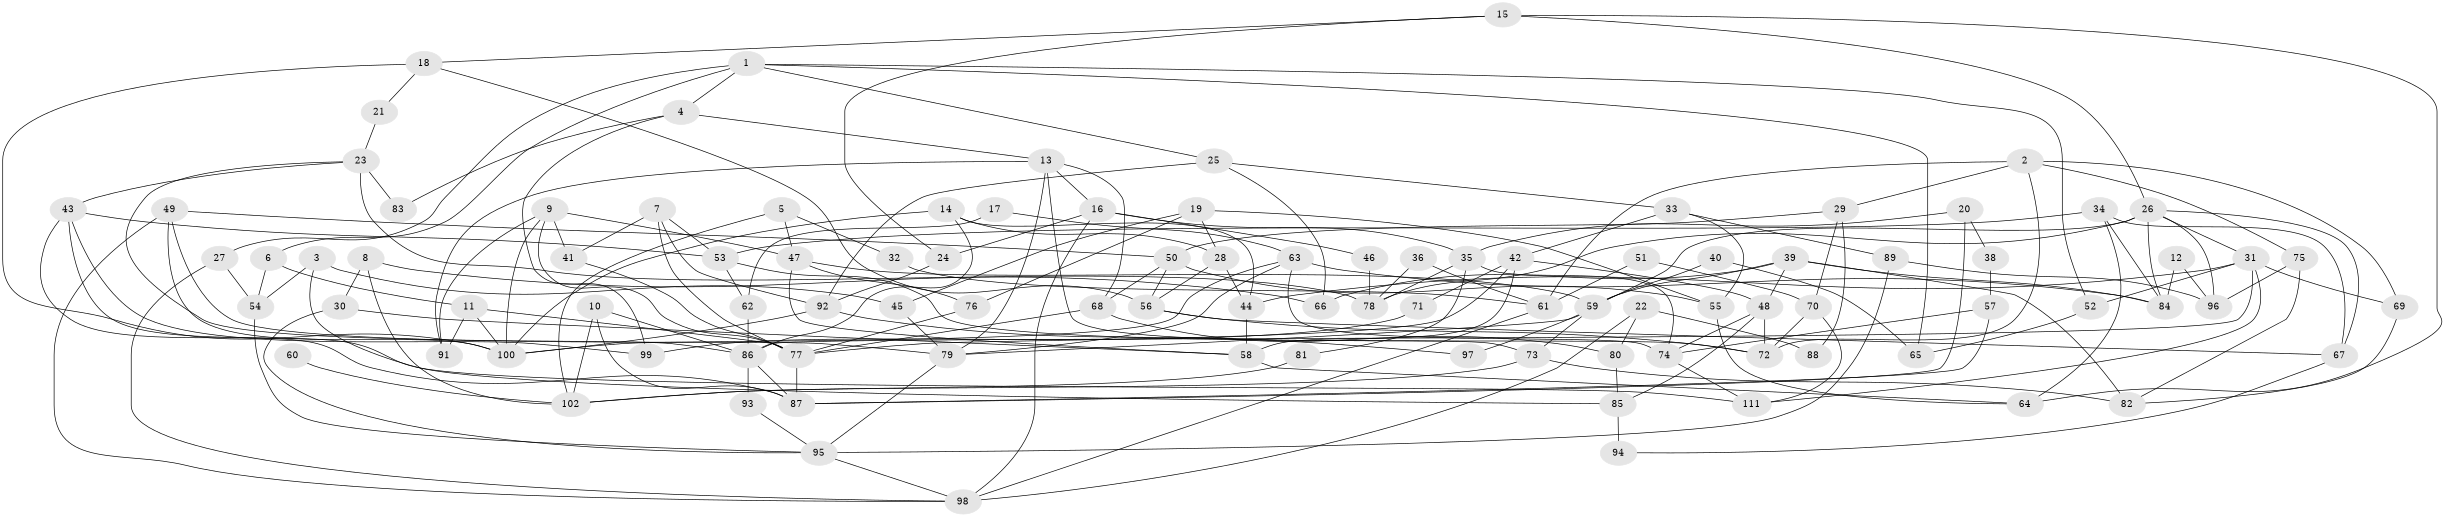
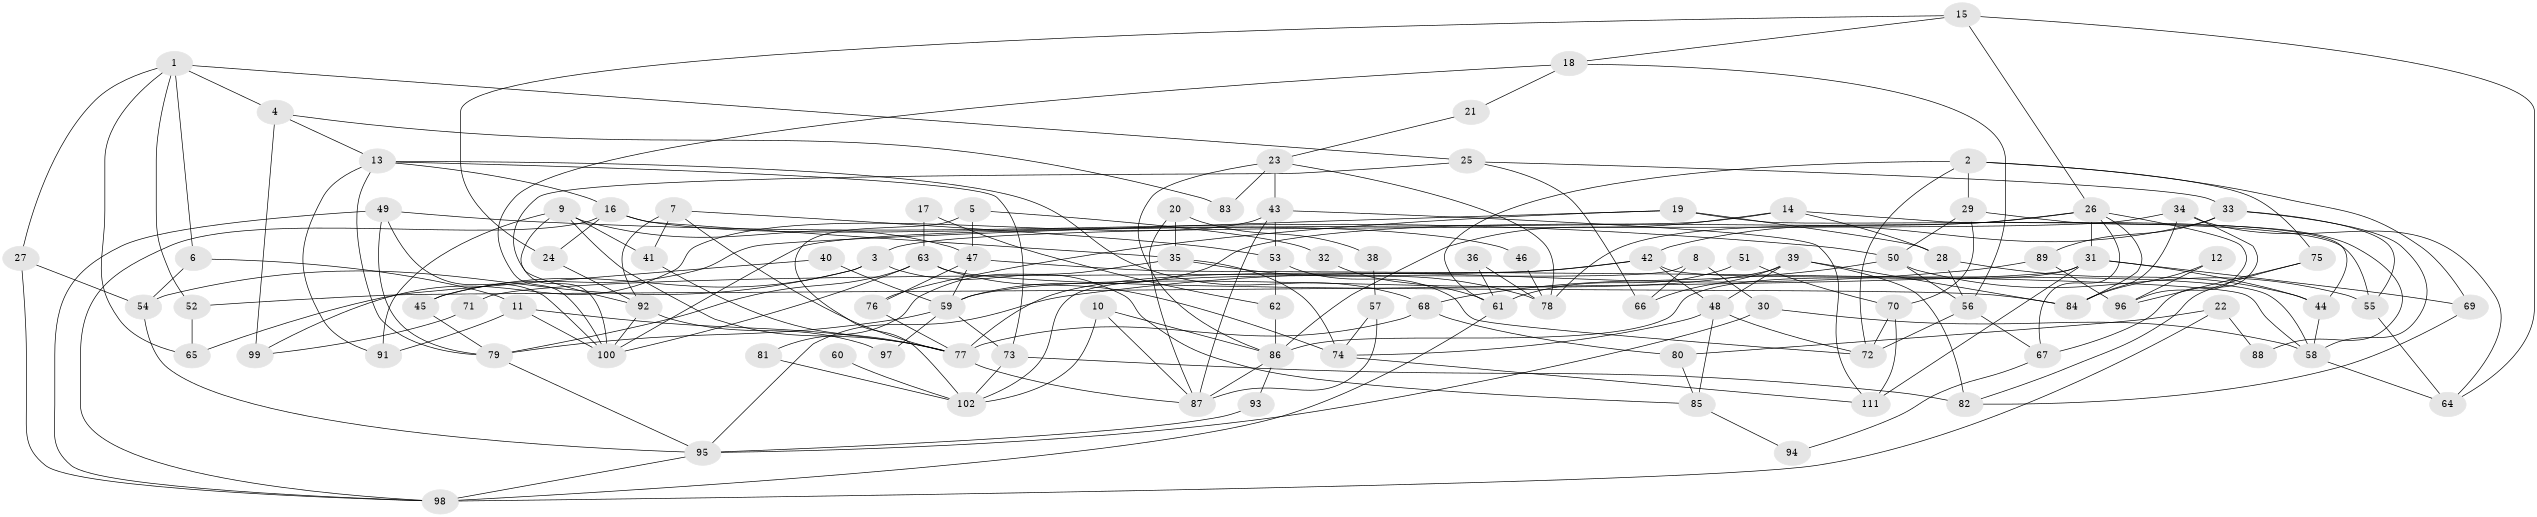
edge "34" -- "53": now "34" -- "3"
edge "33" -- "58": added
